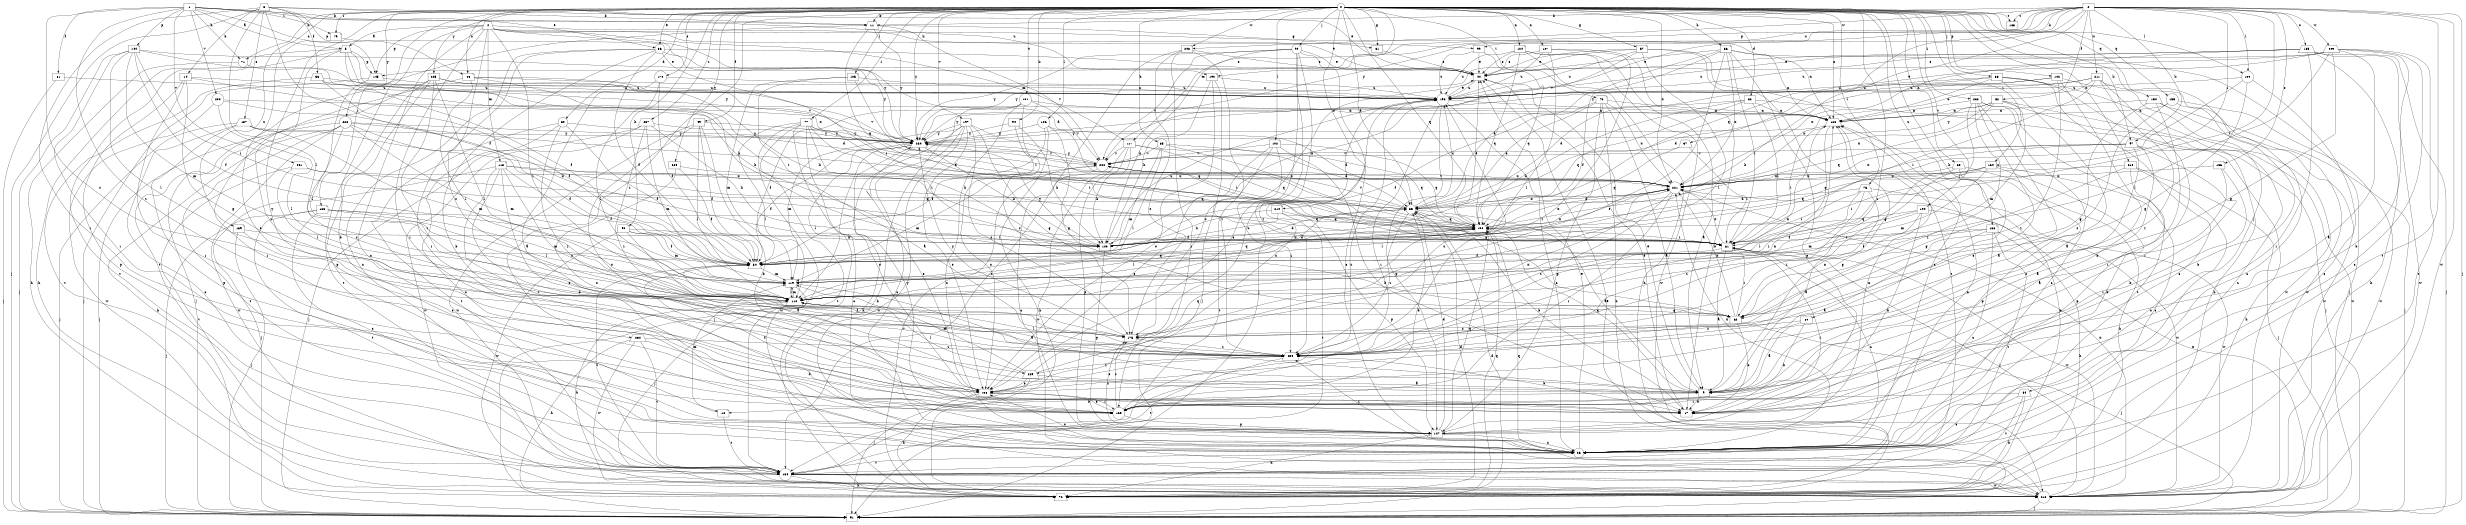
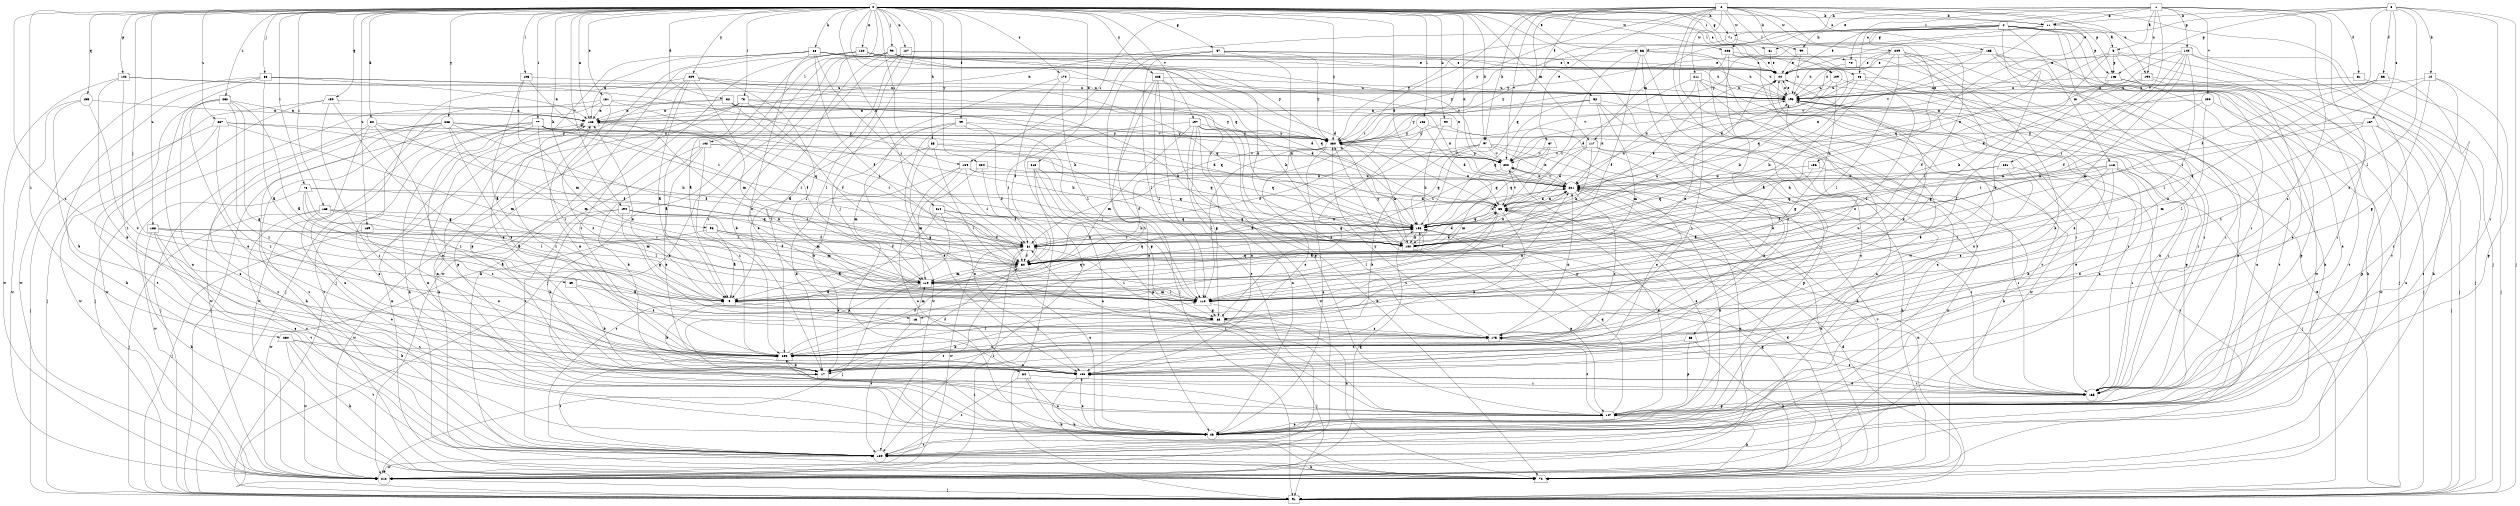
node "183": removed
edge "211" -> "81": removed, label "i"
edge "63" -> "221": now "72" -> "221"
edge "239" -> "229": reversed
edge "145" -> "147": added, label "p"
